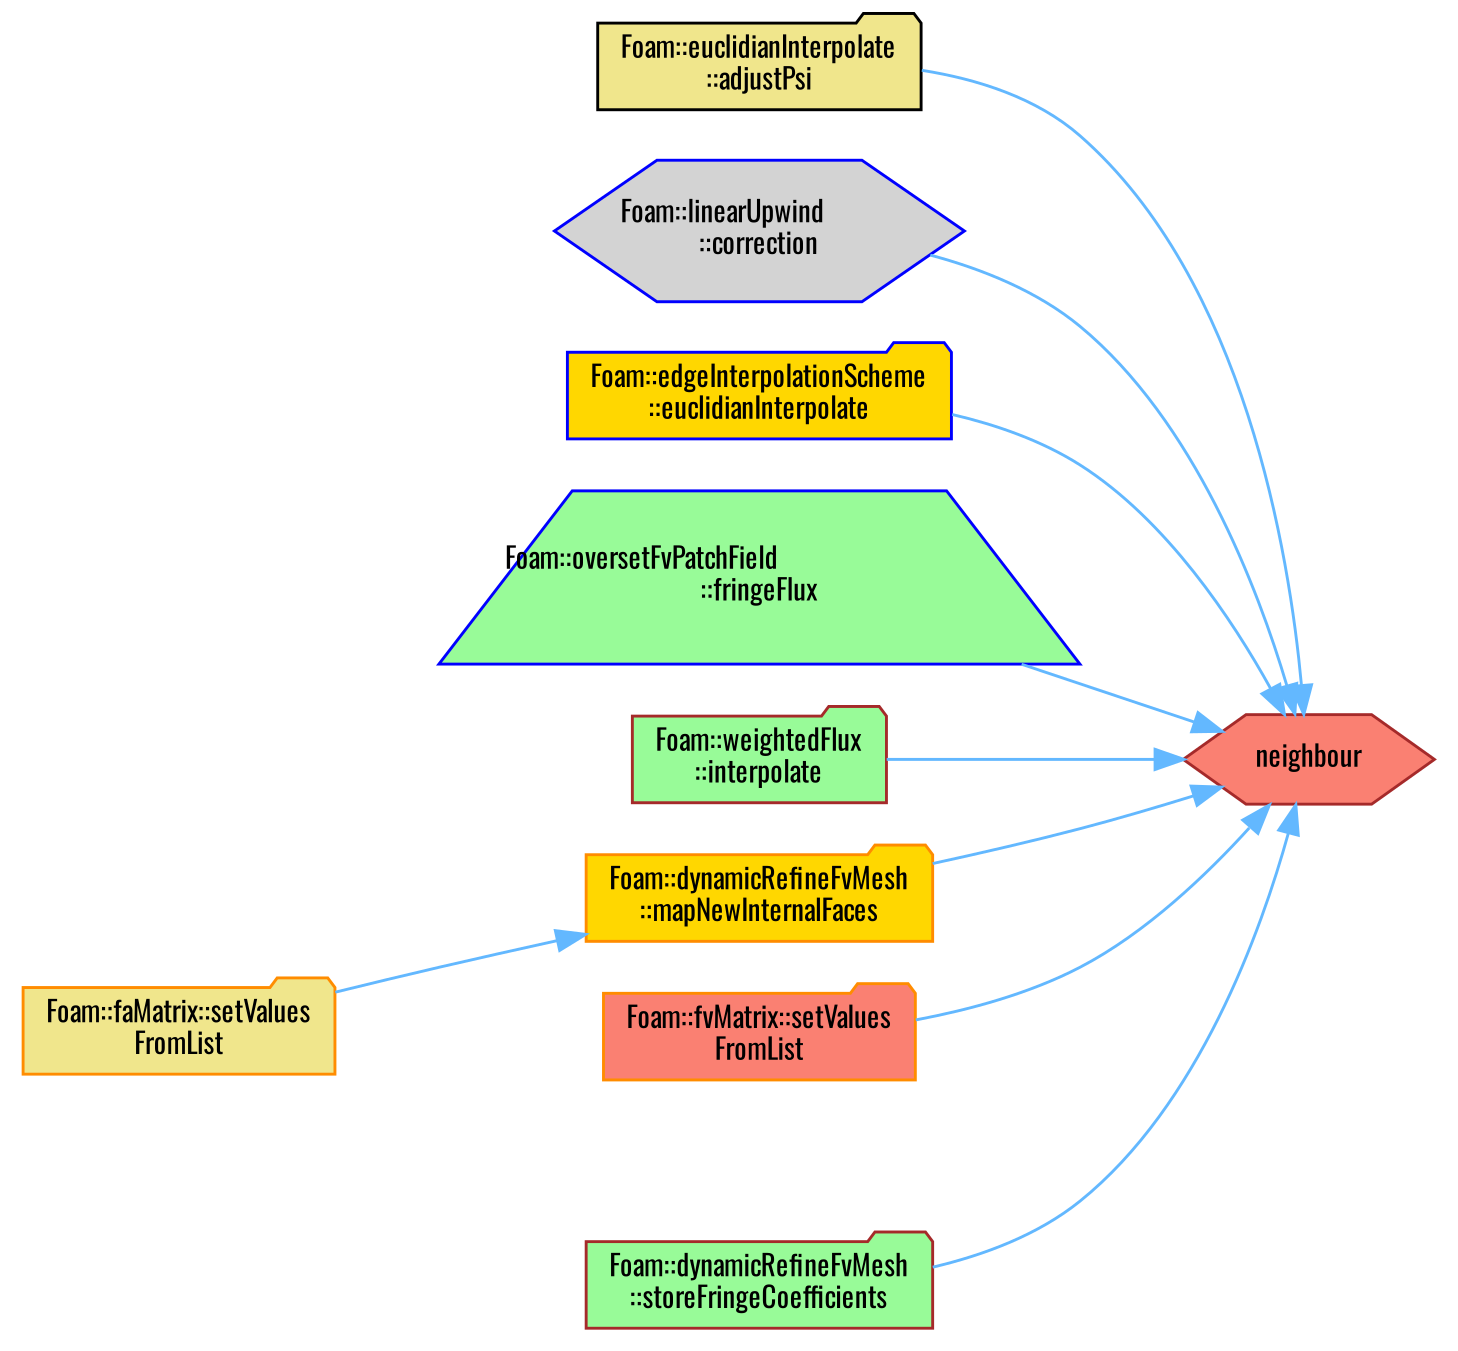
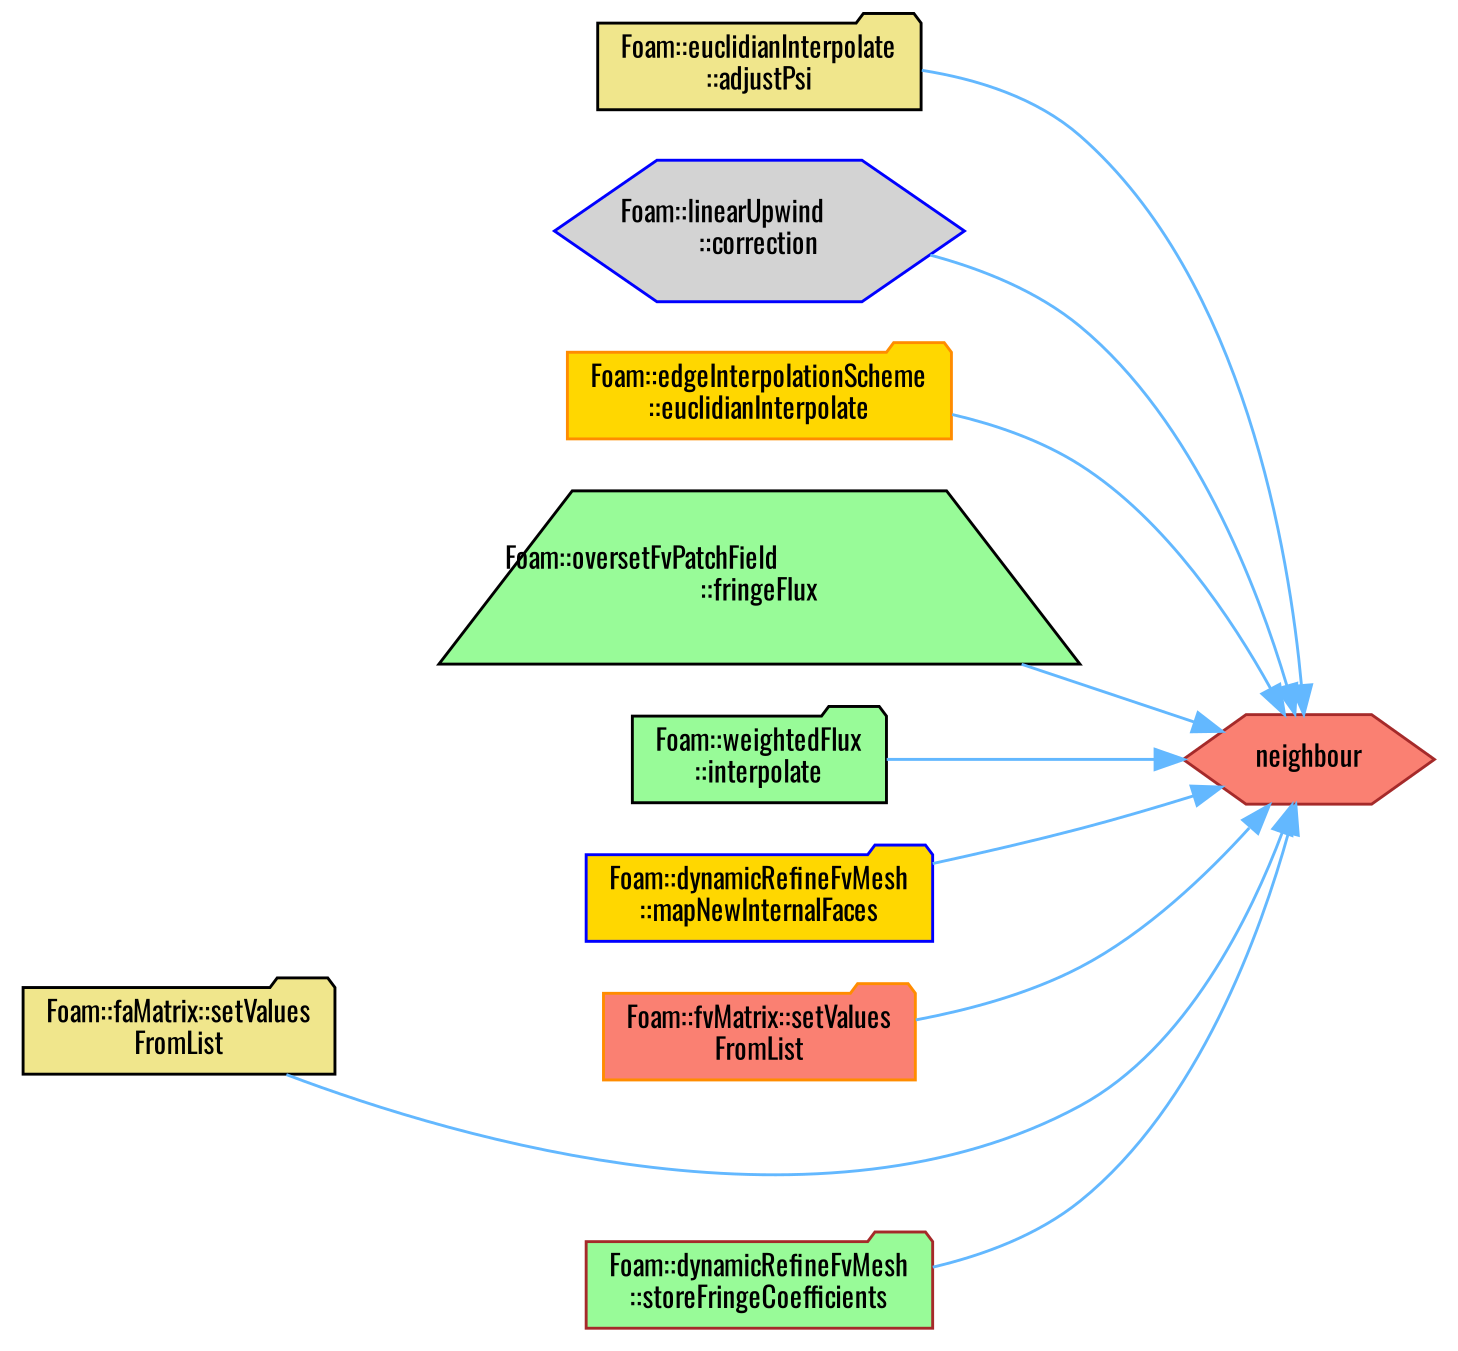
node "Foam::edgeInterpolationScheme ::euclidianInterpolate": color blue -> darkorange
node "Foam::oversetFvPatchField ::fringeFlux": color blue -> black
node "Foam::weightedFlux ::interpolate": color brown -> black
node "Foam::dynamicRefineFvMesh ::mapNewInternalFaces": color darkorange -> blue
edge "Foam::faMatrix::setValues FromList" -> "Foam::dynamicRefineFvMesh ::mapNewInternalFaces": now "Foam::faMatrix::setValues FromList" -> "neighbour"
node "Foam::faMatrix::setValues FromList": color darkorange -> black
